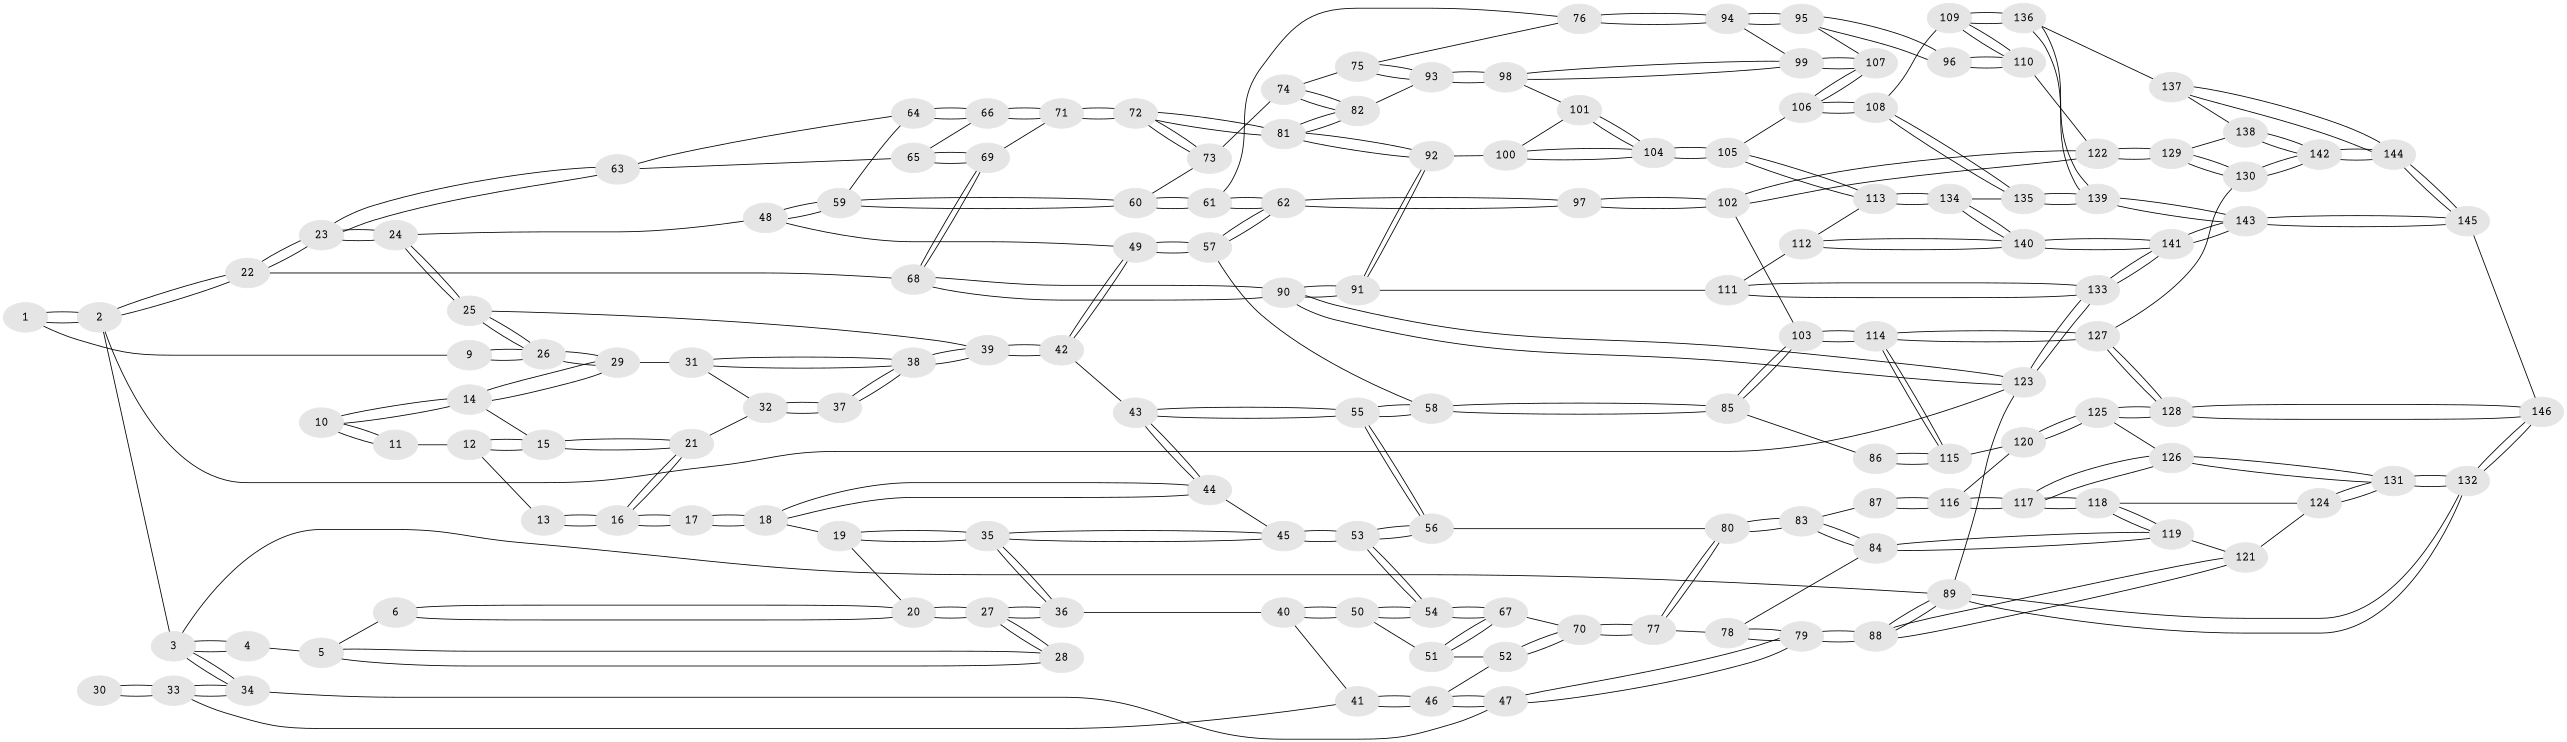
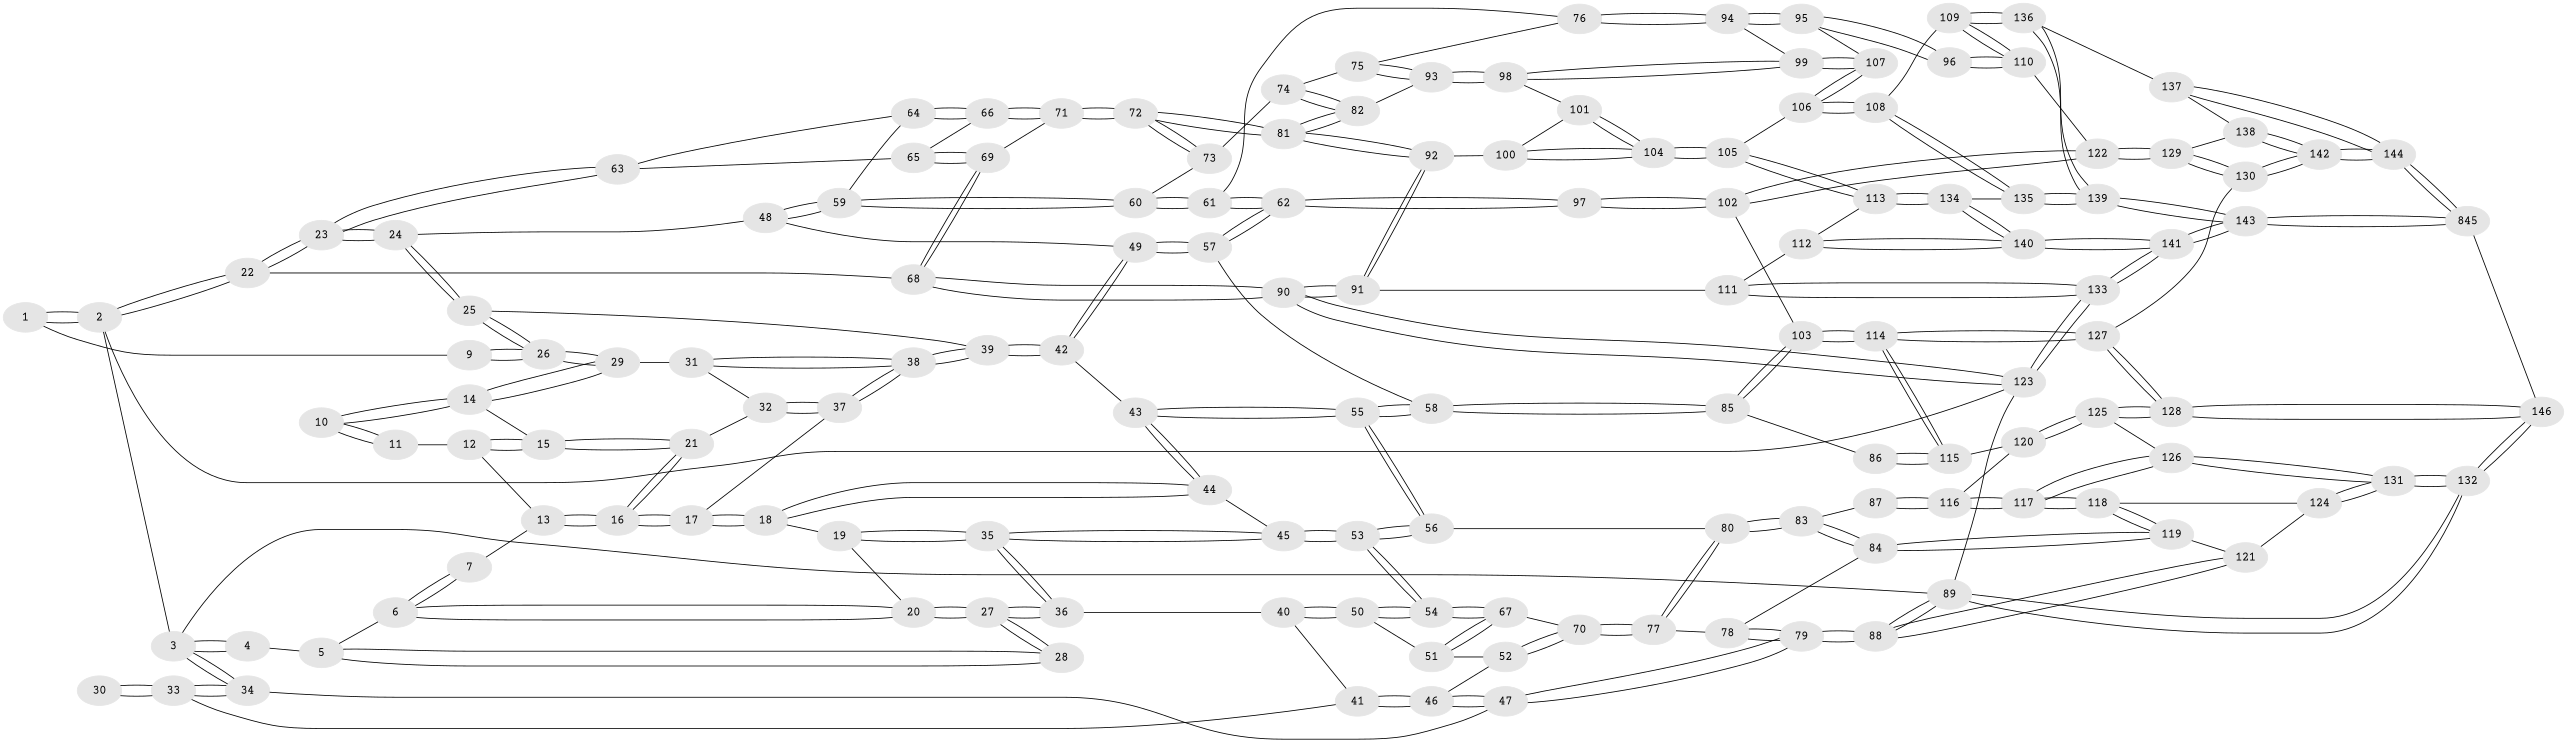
node "145": label "145" -> "845"
edge "37" -- "17": added
node "7": added
